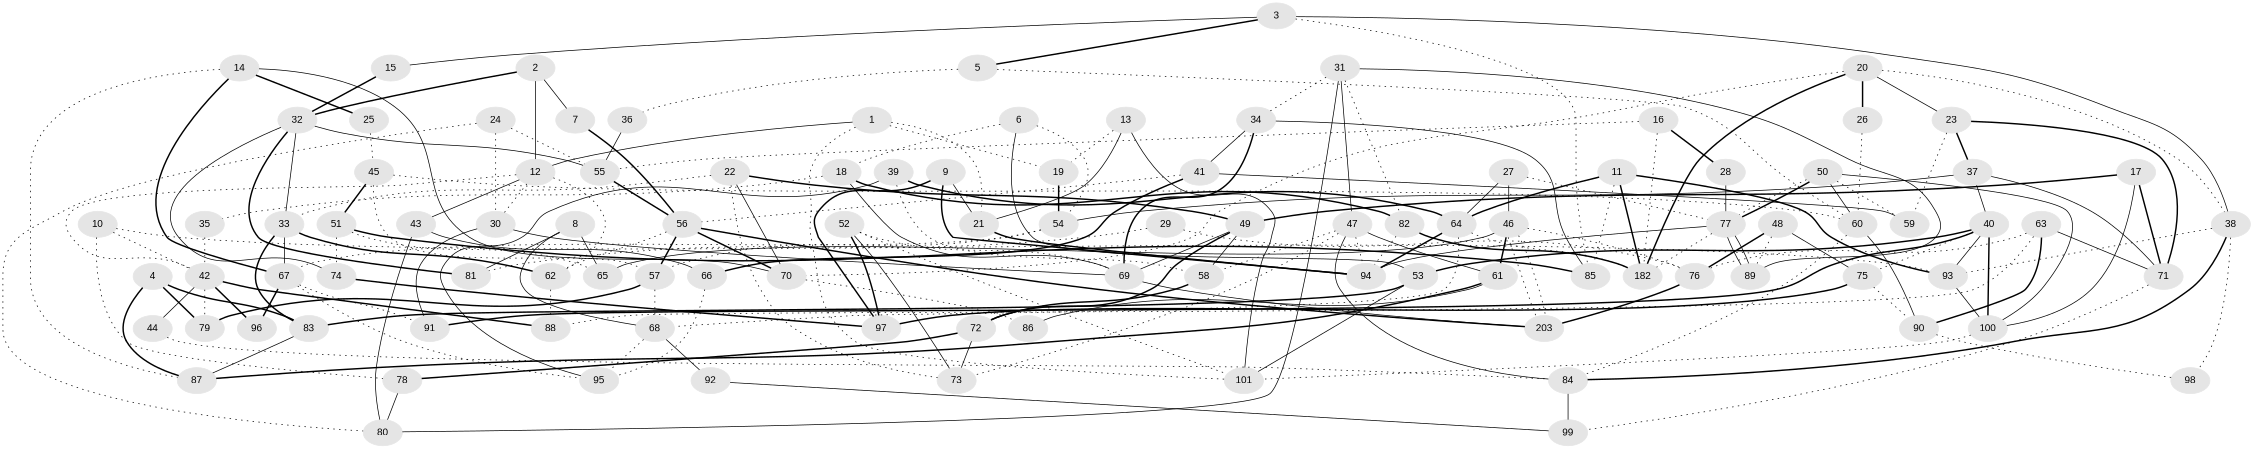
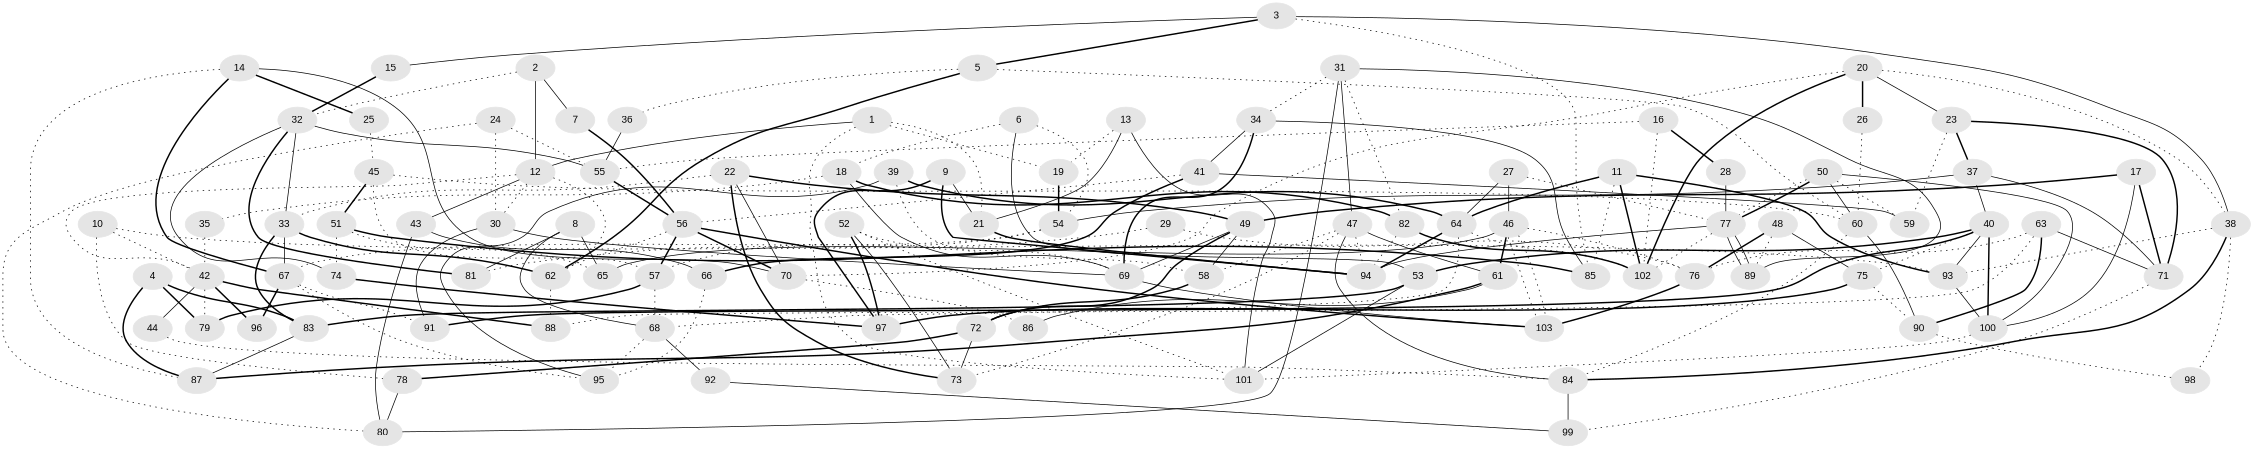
edge "2" -- "32": style bold -> dotted
edge "5" -- "62": added
node "182": label "182" -> "102"
edge "22" -- "73": style dotted -> bold
node "203": label "203" -> "103"
